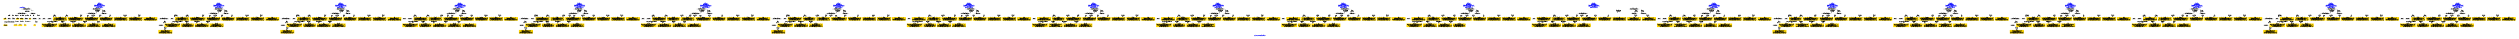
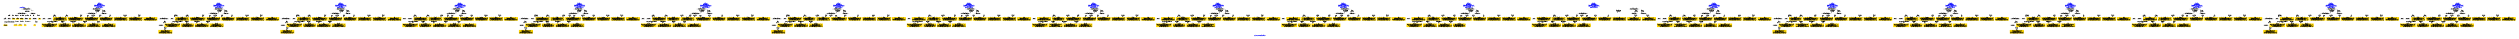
node "artyear": fillcolor gold -> lightgray
node "artdesc": fillcolor lightgray -> gold
node "photo": fillcolor lightgray -> gold
